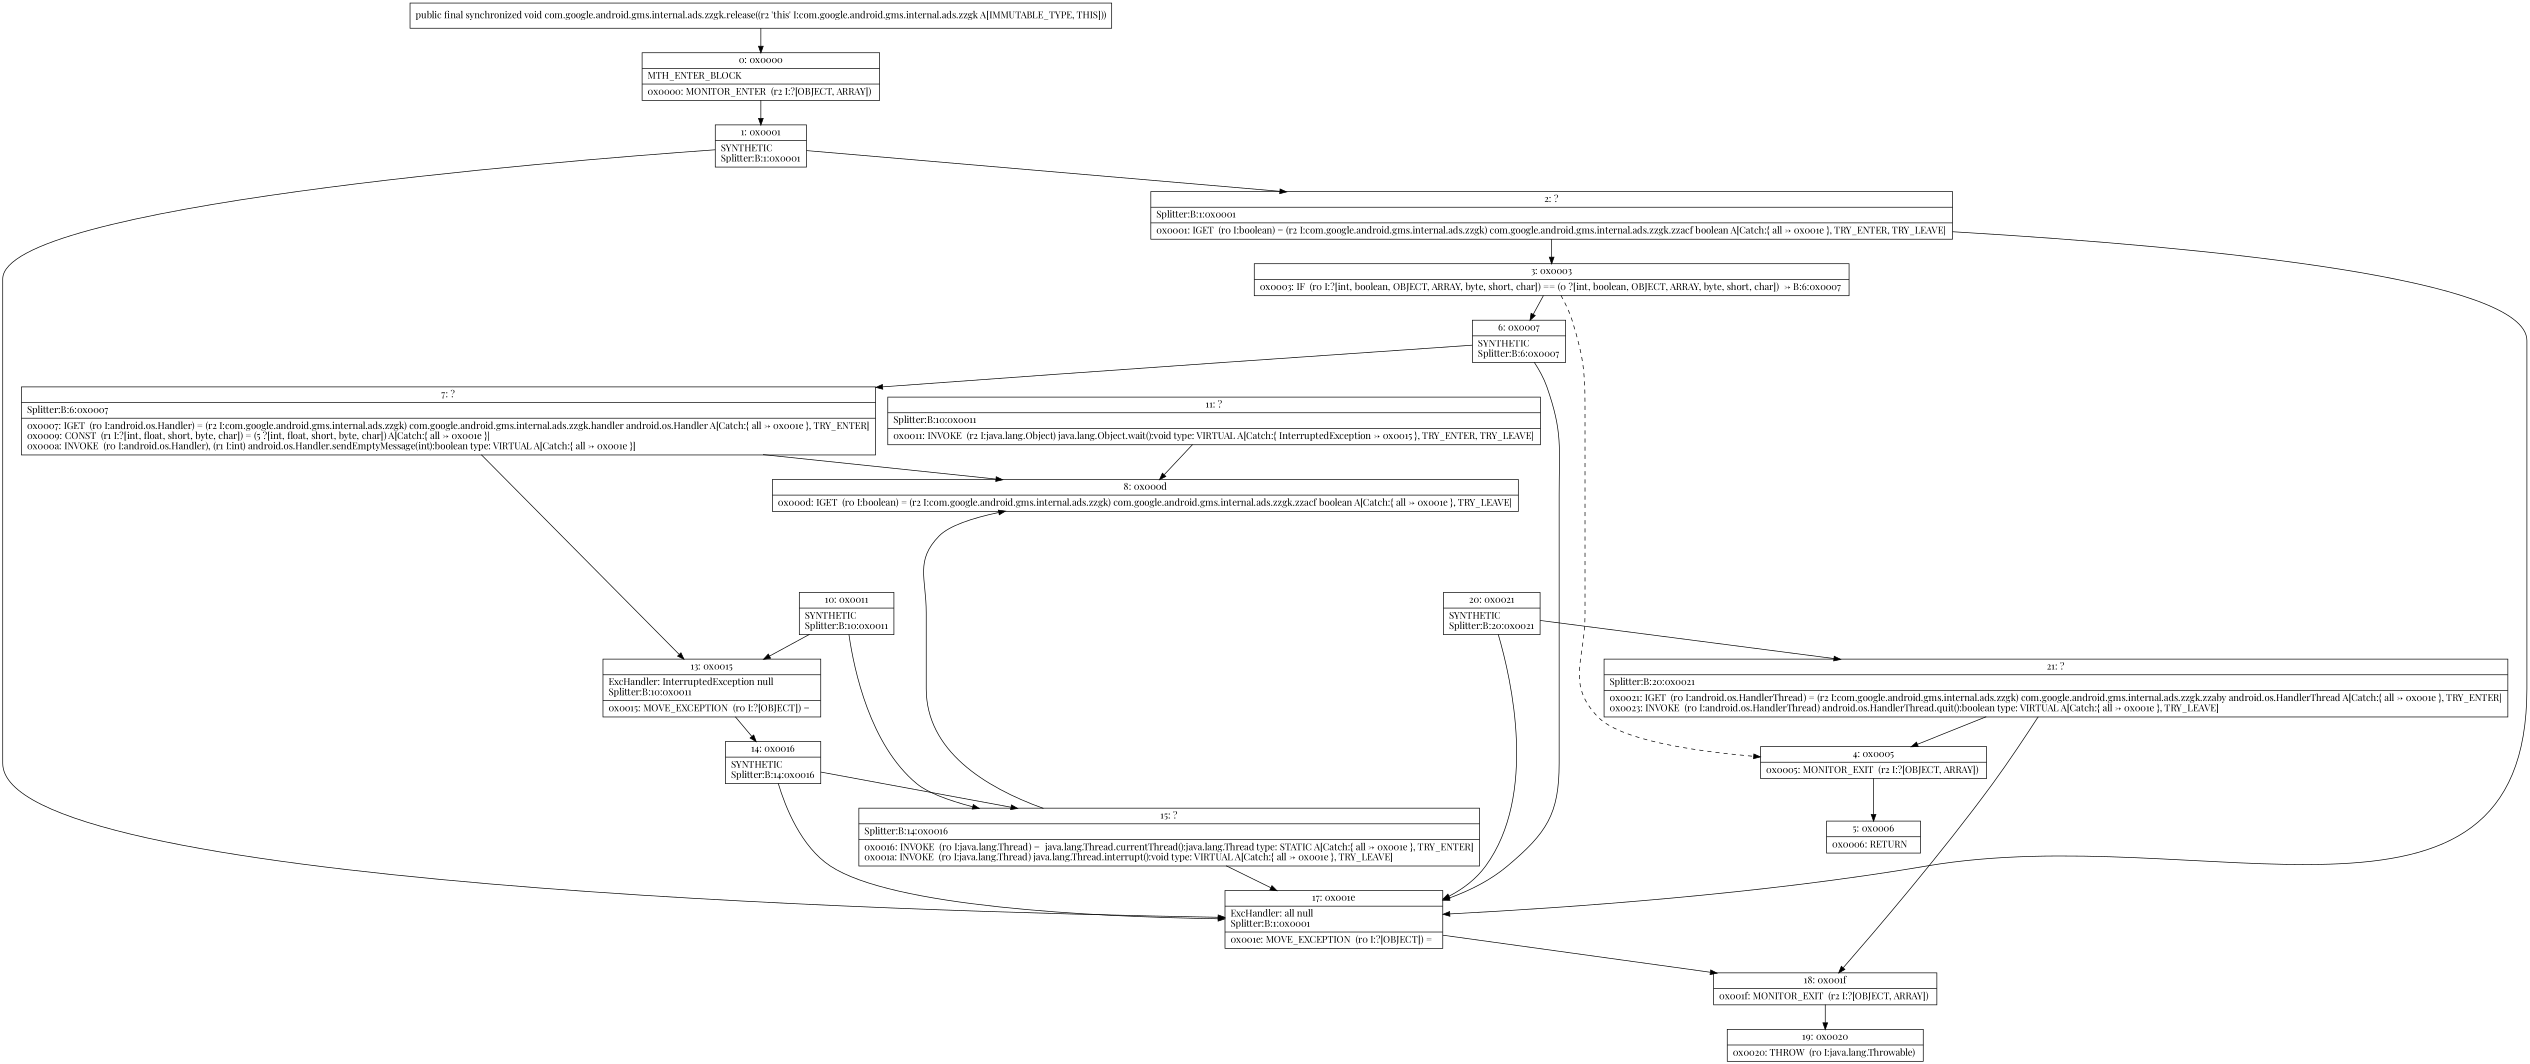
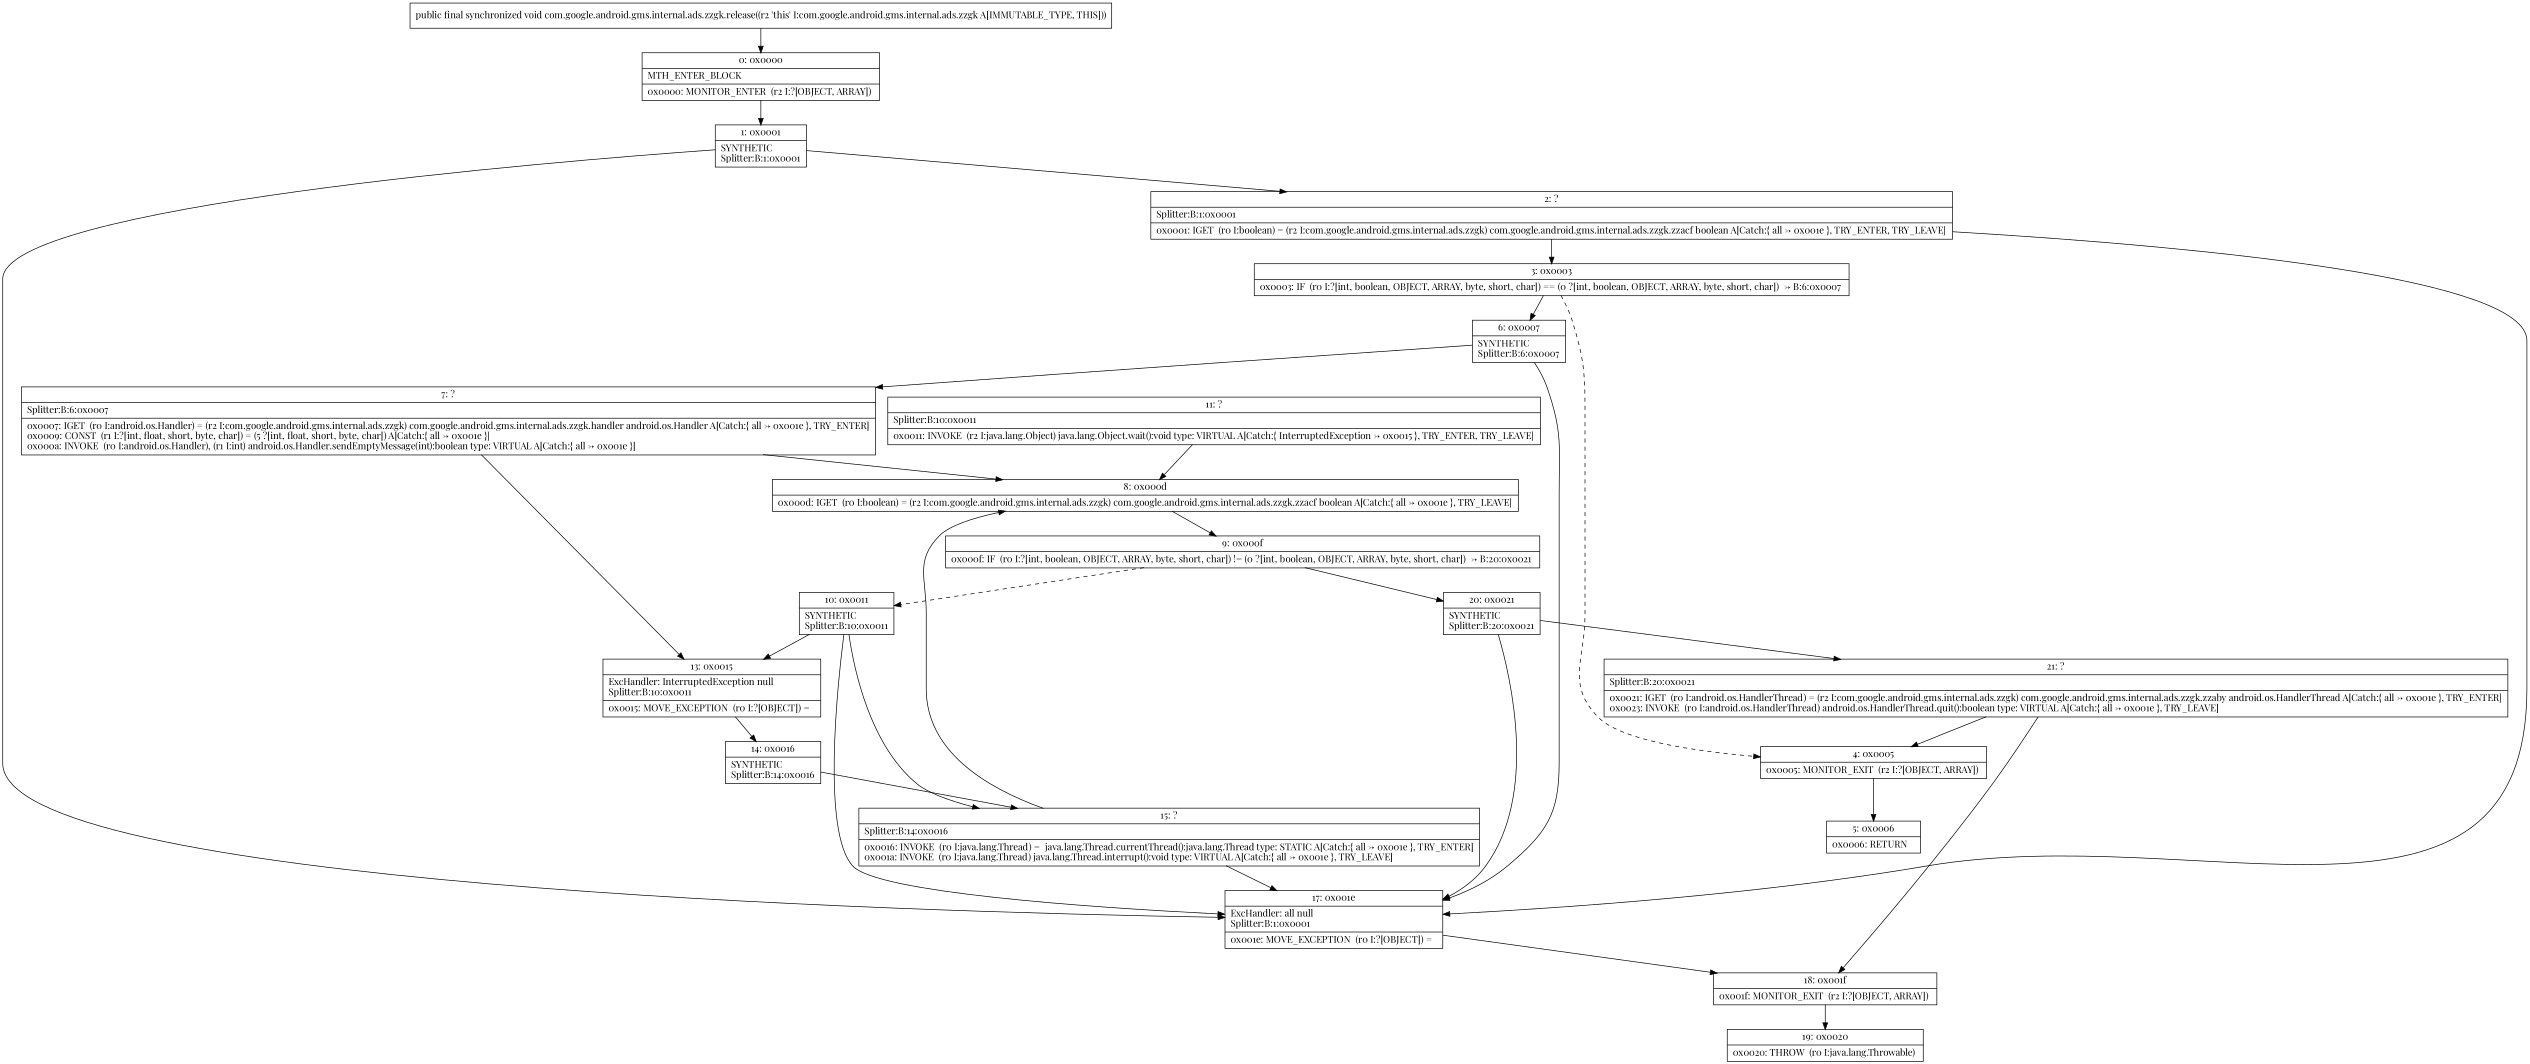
node "9: 0x000f": added
edge "14: 0x0016" -> "17: 0x001e": now "10: 0x0011" -> "17: 0x001e"
